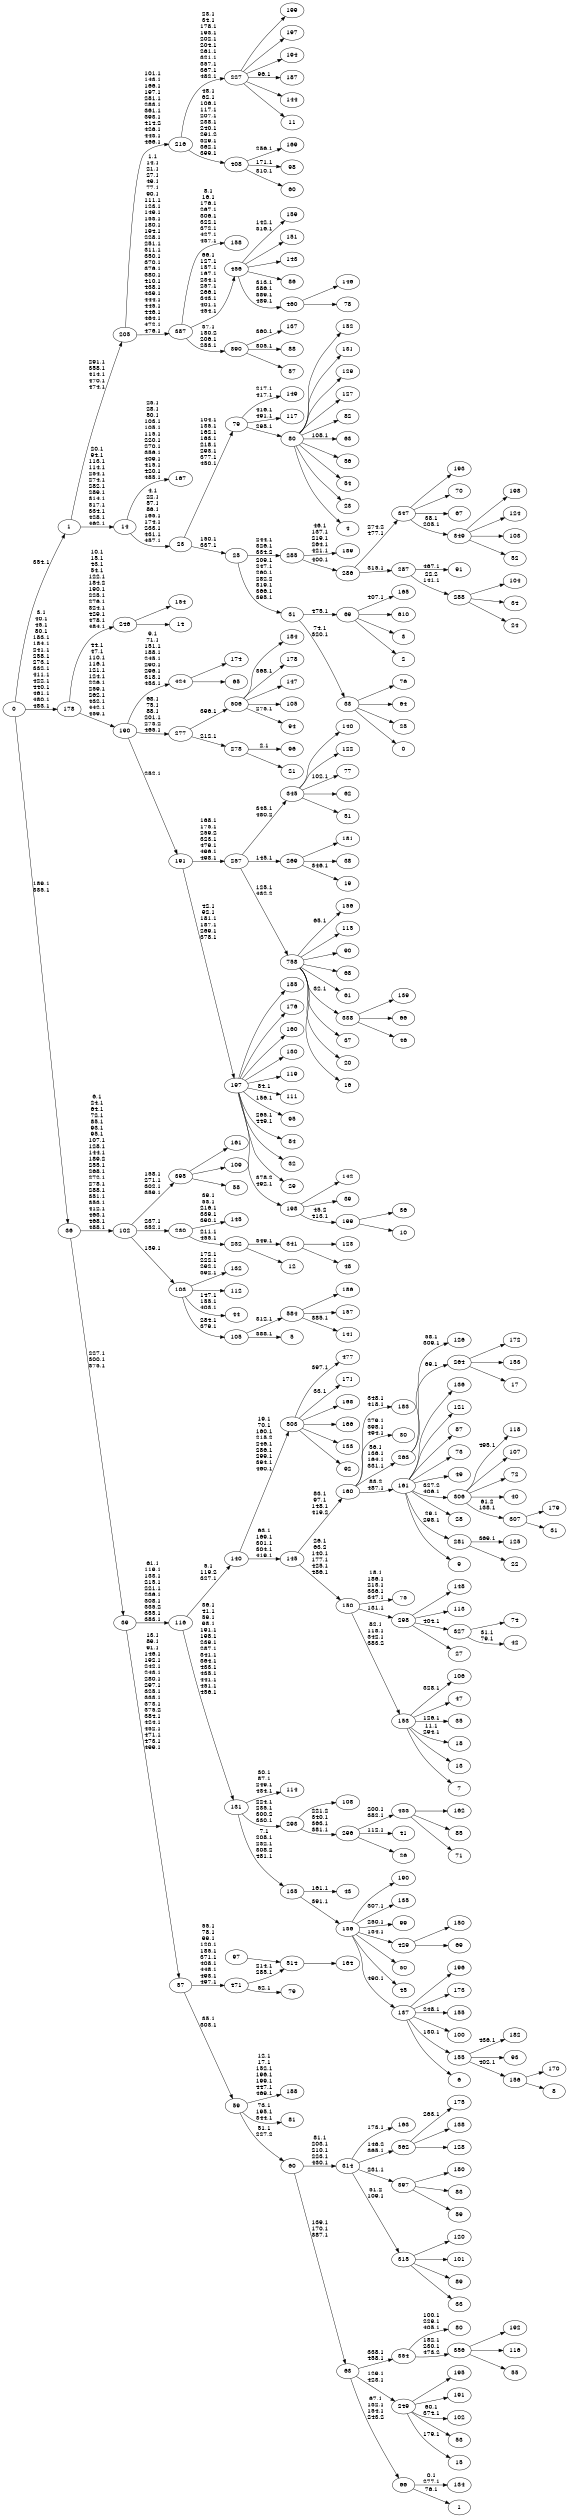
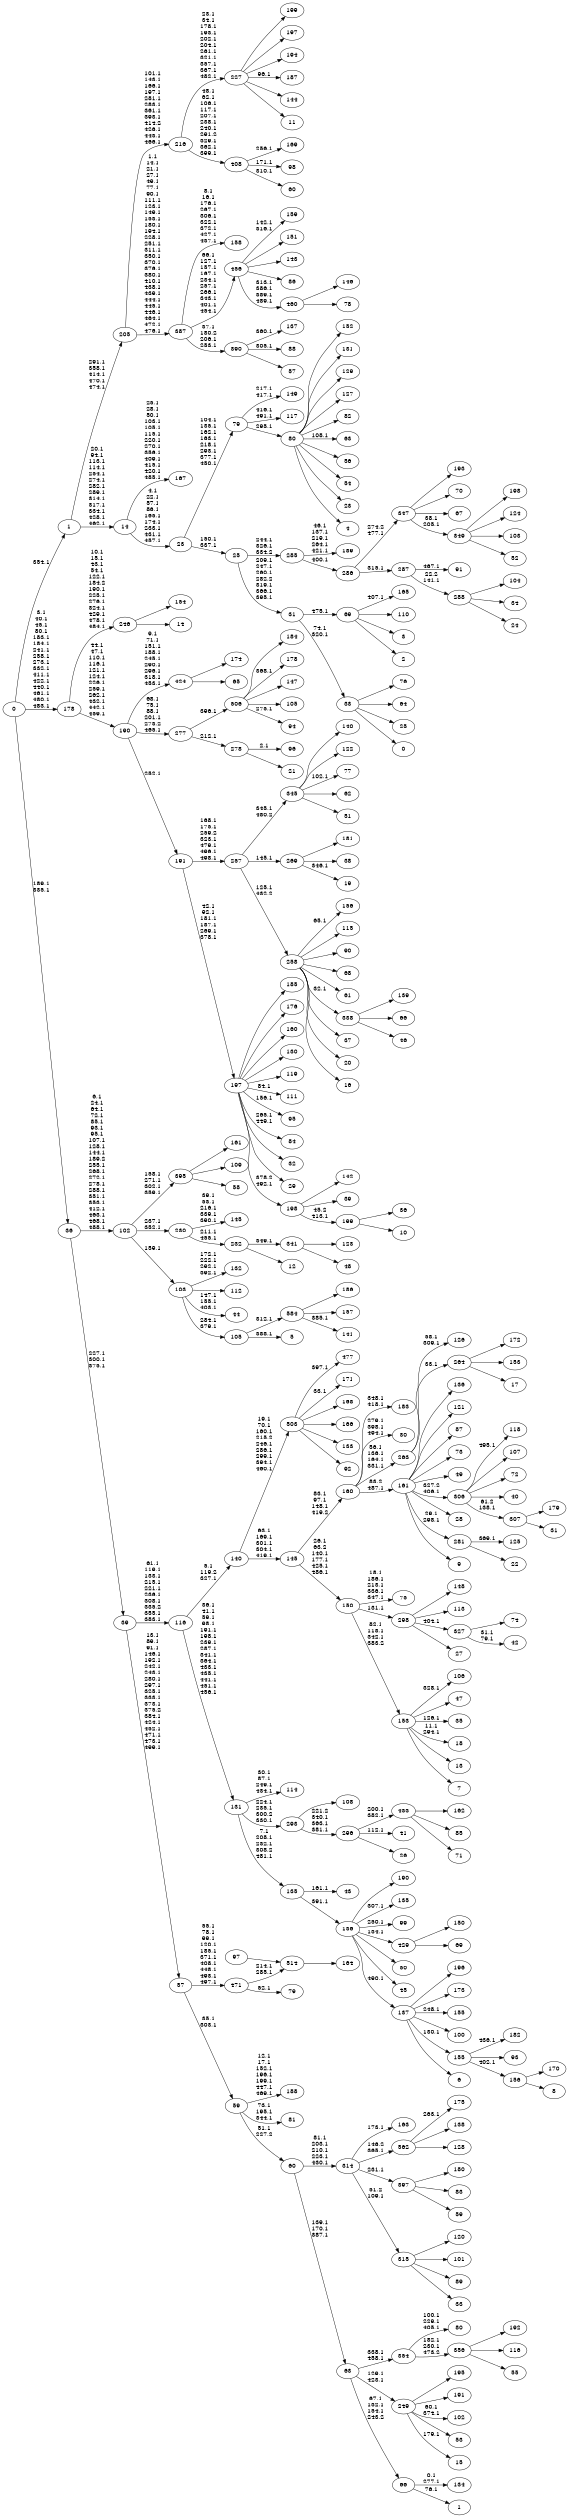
node "610": label "610" -> "110"
node "758": label "758" -> "258"
edge "263" -> "264": label "69,1" -> "33,1"
